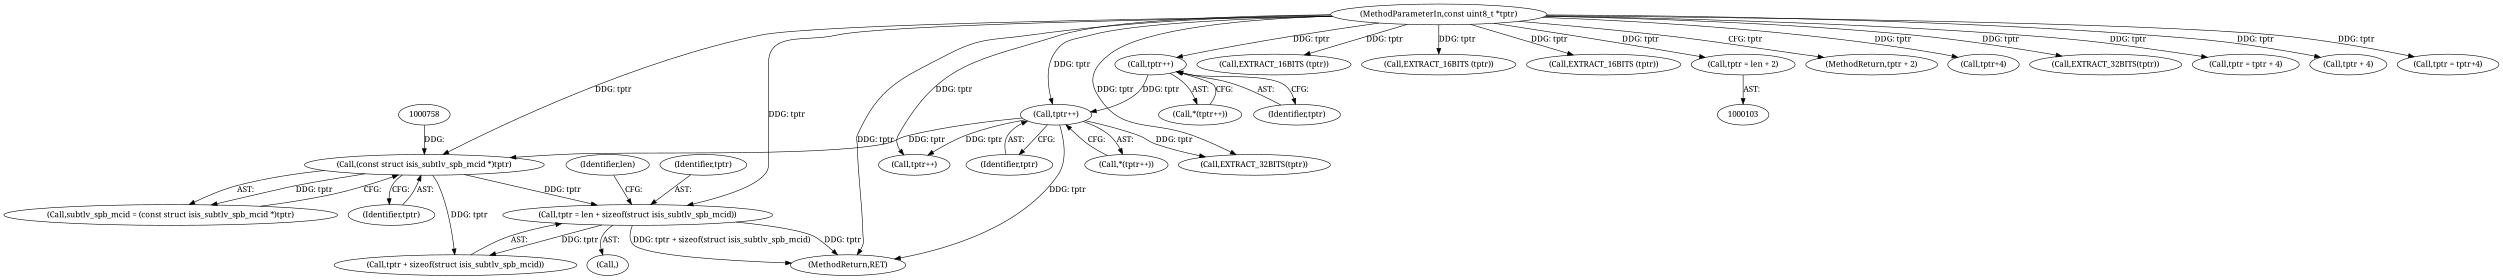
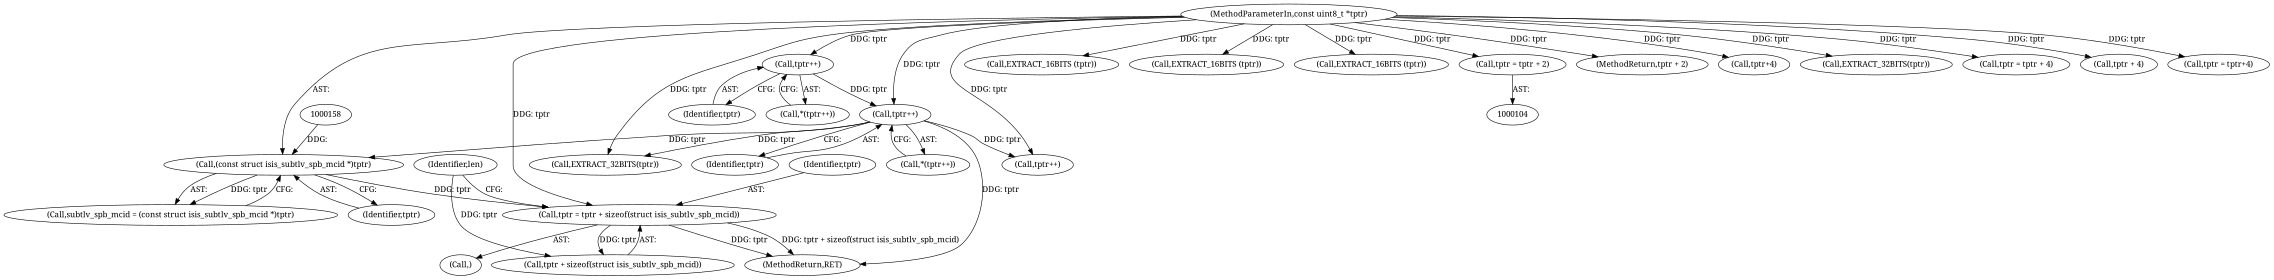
edge "(MethodParameterIn,const uint8_t *tptr)" -> "(MethodReturn,RET)": removed, label "DDG: tptr"
edge "(MethodParameterIn,const uint8_t *tptr)" -> "(MethodReturn,tptr + 2)": label "CFG: tptr" -> "DDG: tptr"
node "(Call,tptr = len + 2)": label "(Call,tptr = len + 2)" -> "(Call,tptr = tptr + 2)"
edge "(MethodParameterIn,const uint8_t *tptr)" -> "(Call,(const struct isis_subtlv_spb_mcid *)tptr)": label "DDG: tptr" -> "AST: "
node "1000758": label "1000758" -> "1000158"
node "1000103": label "1000103" -> "1000104"
edge "(Call,(const struct isis_subtlv_spb_mcid *)tptr)" -> "(Call,tptr + sizeof(struct isis_subtlv_spb_mcid))": now "(Identifier,len)" -> "(Call,tptr + sizeof(struct isis_subtlv_spb_mcid))"
node "(Call,tptr = len + sizeof(struct isis_subtlv_spb_mcid))": label "(Call,tptr = len + sizeof(struct isis_subtlv_spb_mcid))" -> "(Call,tptr = tptr + sizeof(struct isis_subtlv_spb_mcid))"
